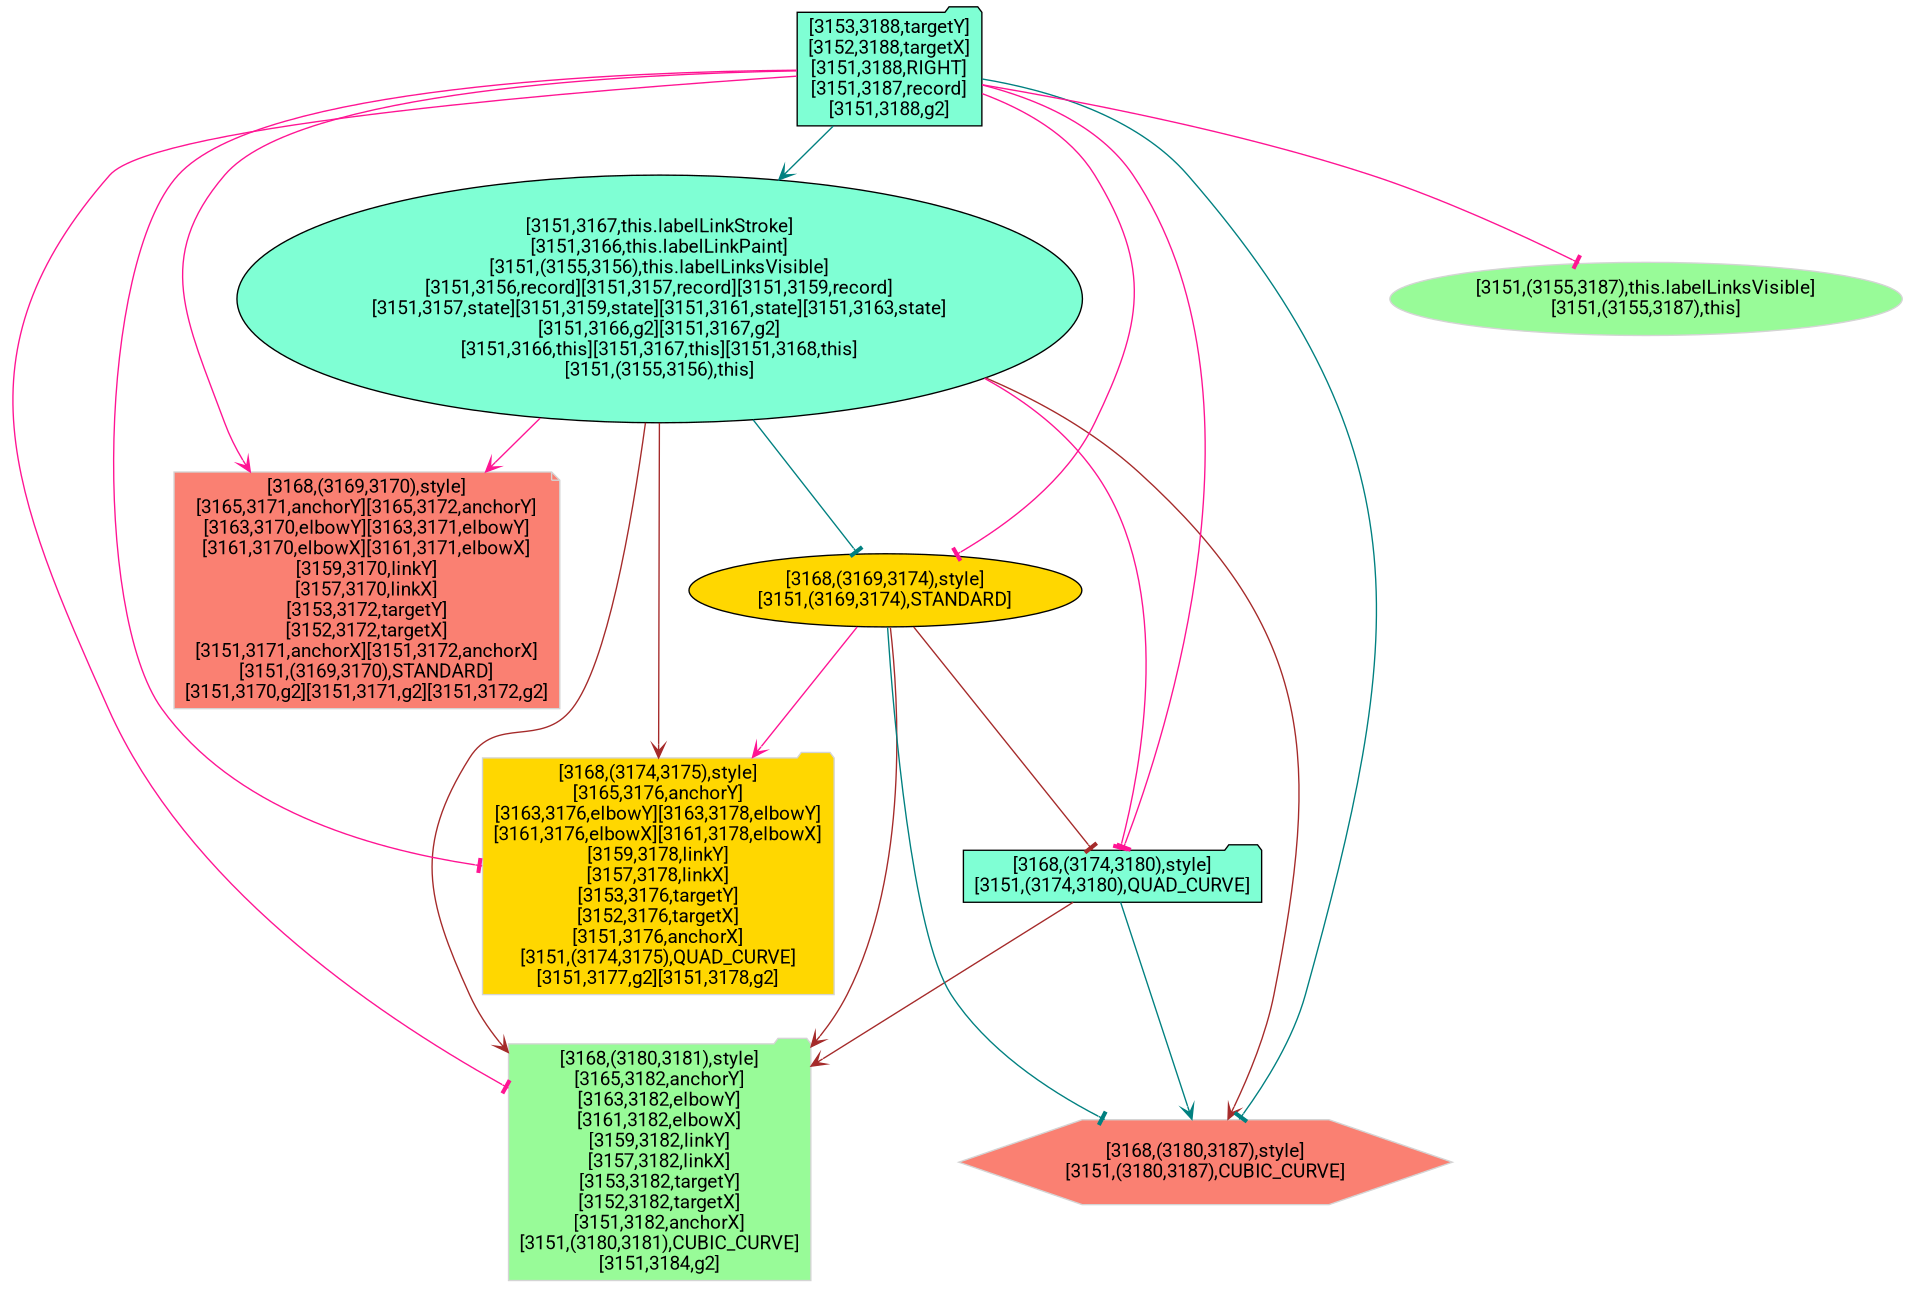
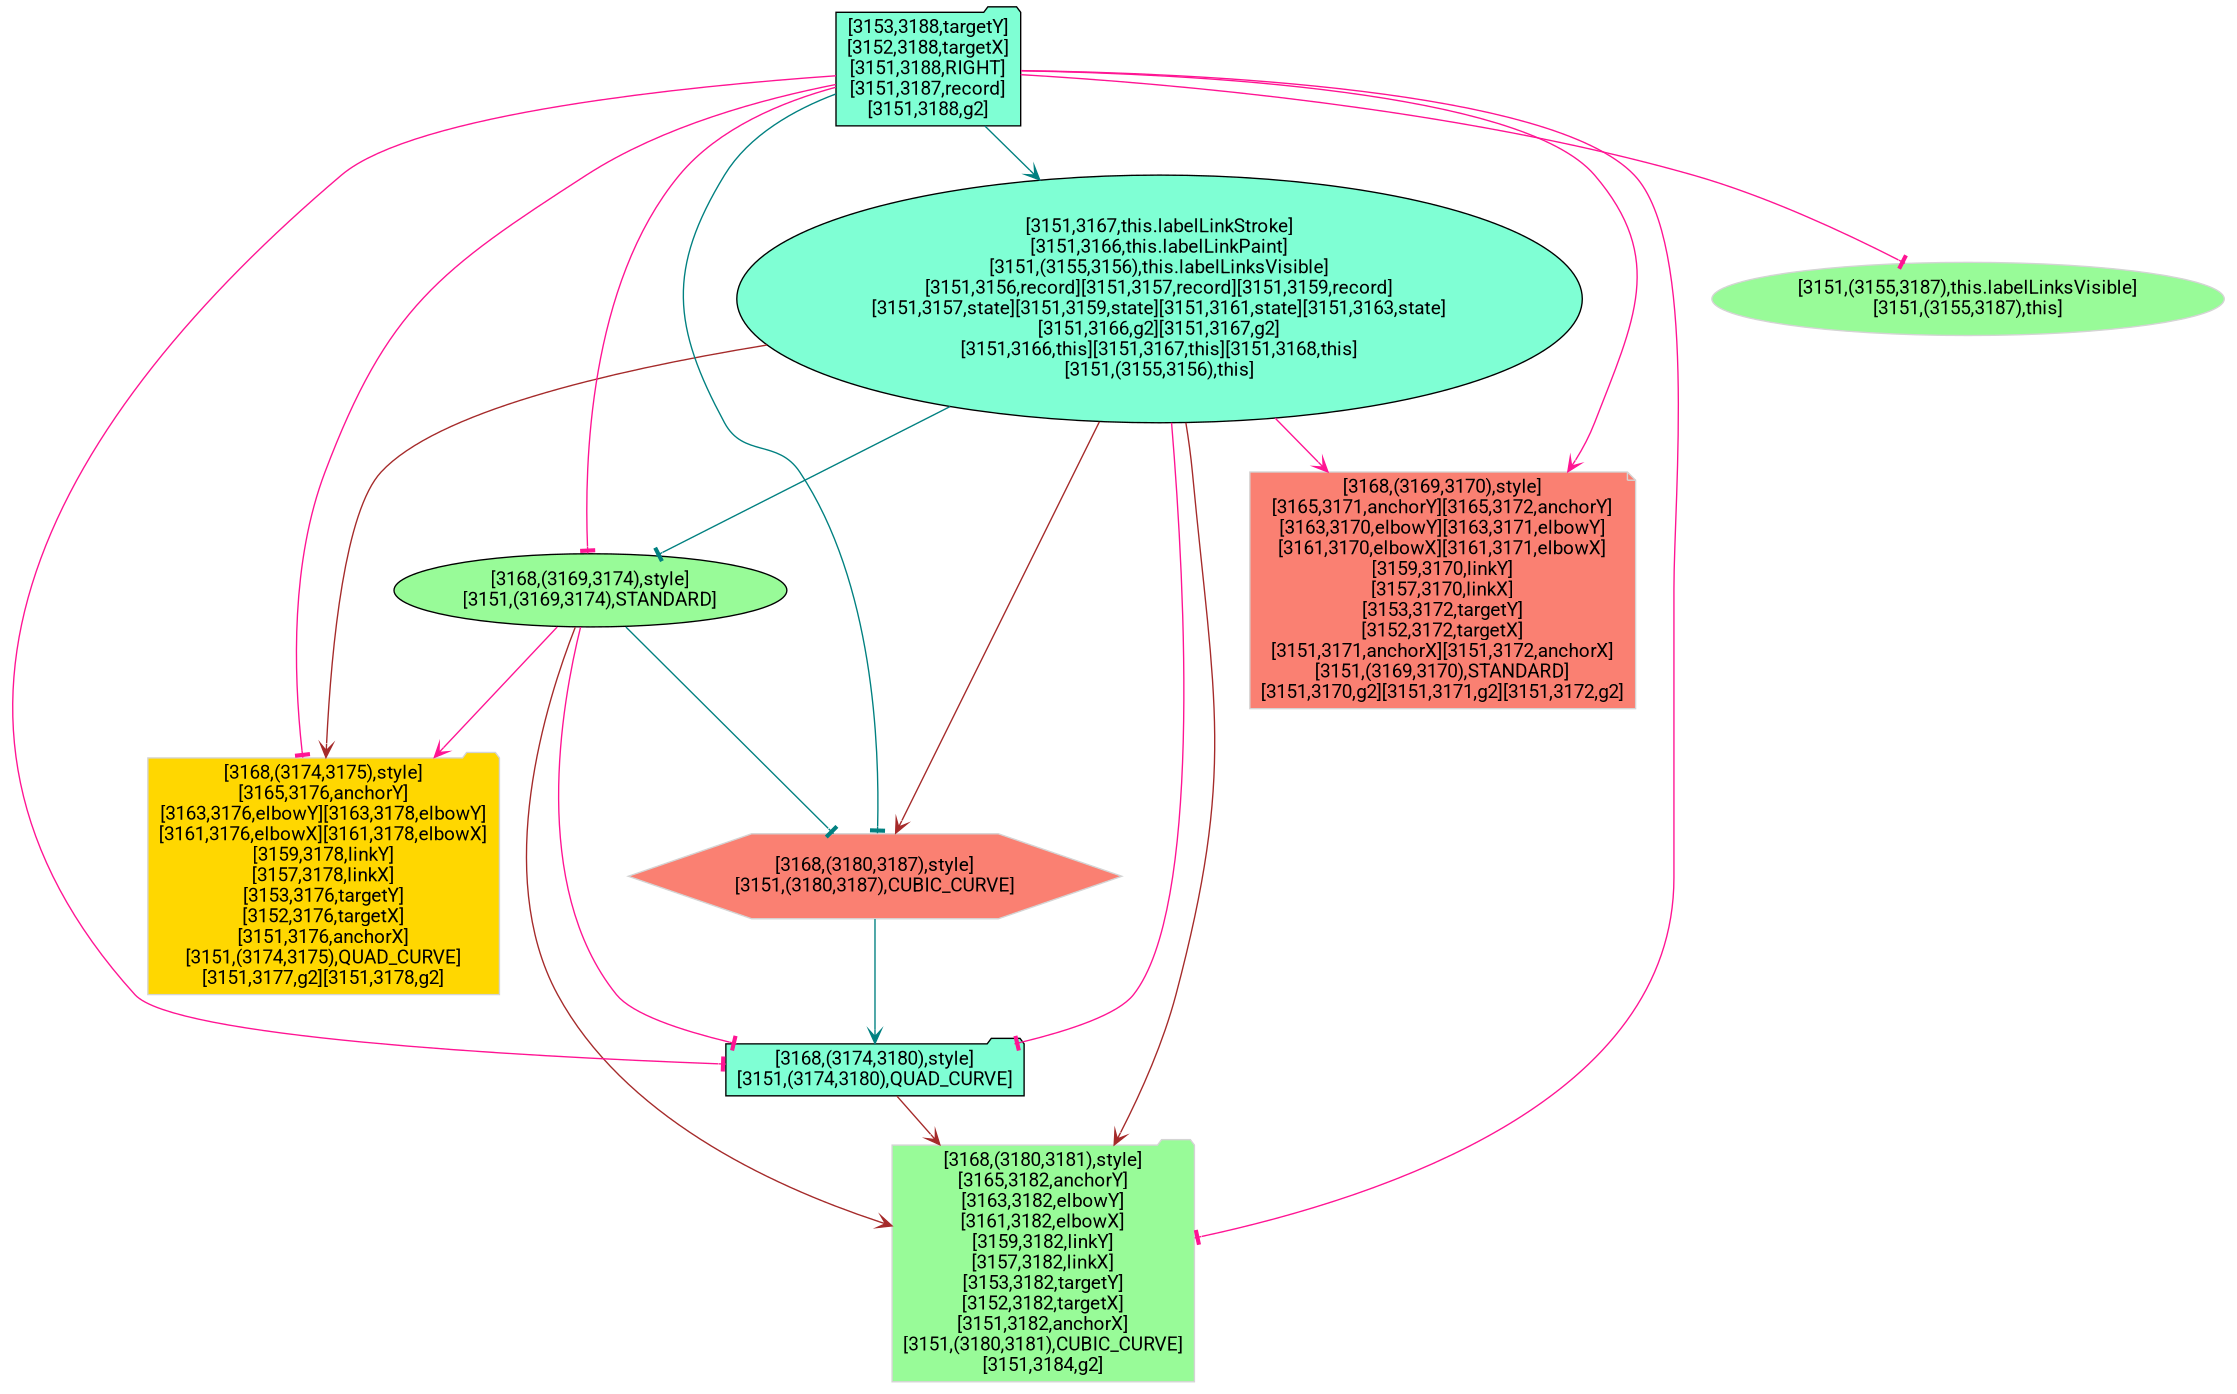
node "[3168,(3169,3174),style] [3151,(3169,3174),STANDARD]": fillcolor gold -> palegreen
edge "[3168,(3169,3174),style] [3151,(3169,3174),STANDARD]" -> "[3168,(3174,3180),style] [3151,(3174,3180),QUAD_CURVE]": color brown -> deeppink
edge "[3168,(3174,3180),style] [3151,(3174,3180),QUAD_CURVE]" -> "[3168,(3180,3187),style] [3151,(3180,3187),CUBIC_CURVE]": reversed
